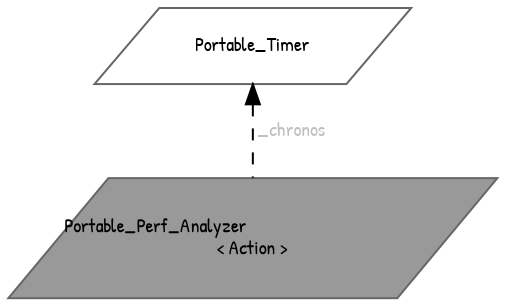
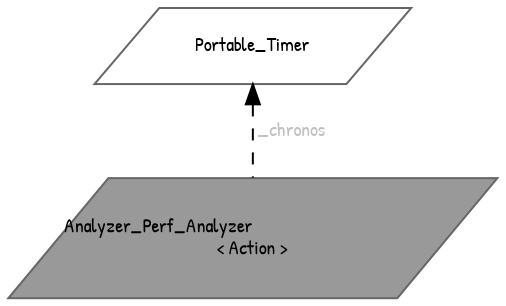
node "Portable_Perf_Analyzer < Action >": label "Portable_Perf_Analyzer < Action >" -> "Analyzer_Perf_Analyzer < Action >"
